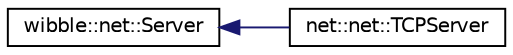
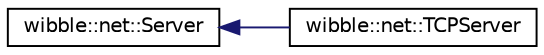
node "net::net::TCPServer": label "net::net::TCPServer" -> "wibble::net::TCPServer"
